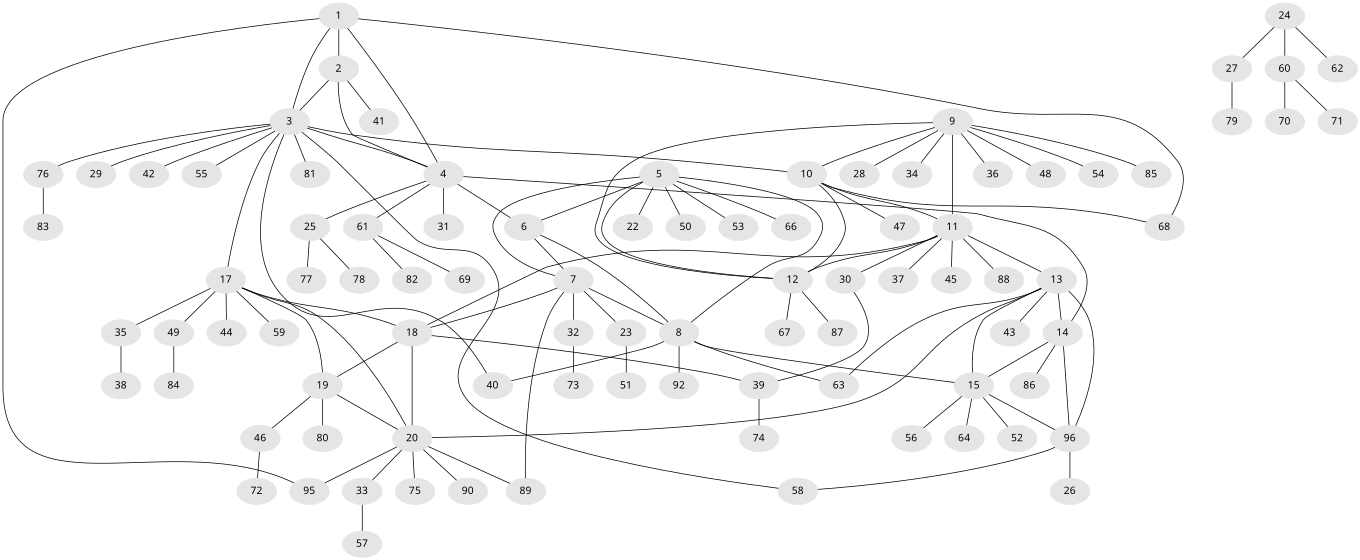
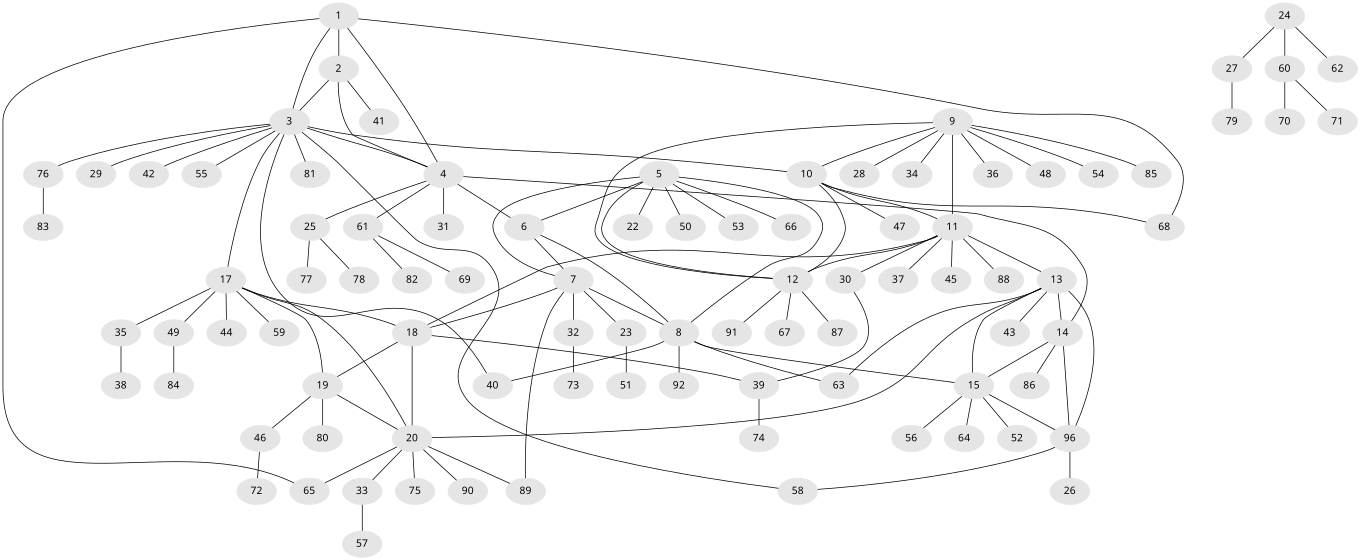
node "91": added
node "95": label "95" -> "65"
